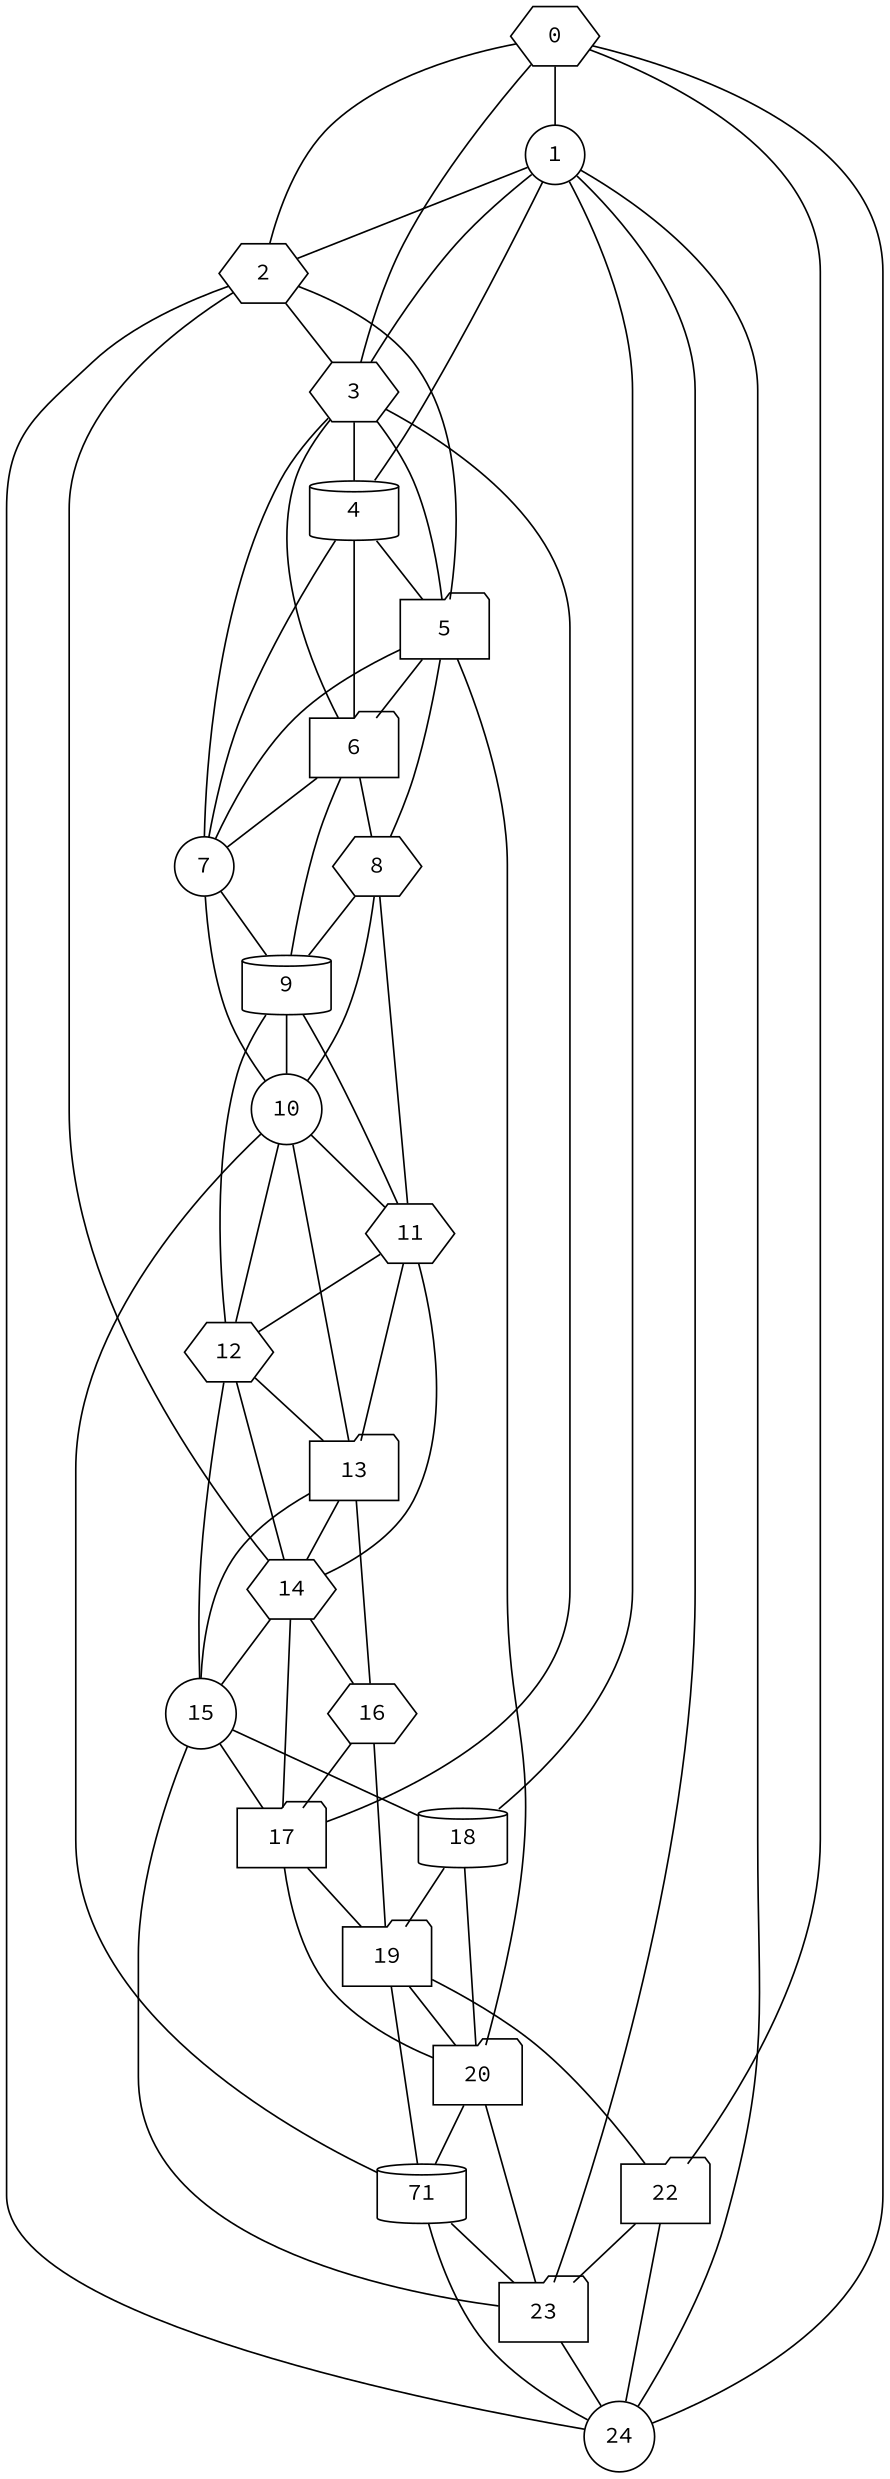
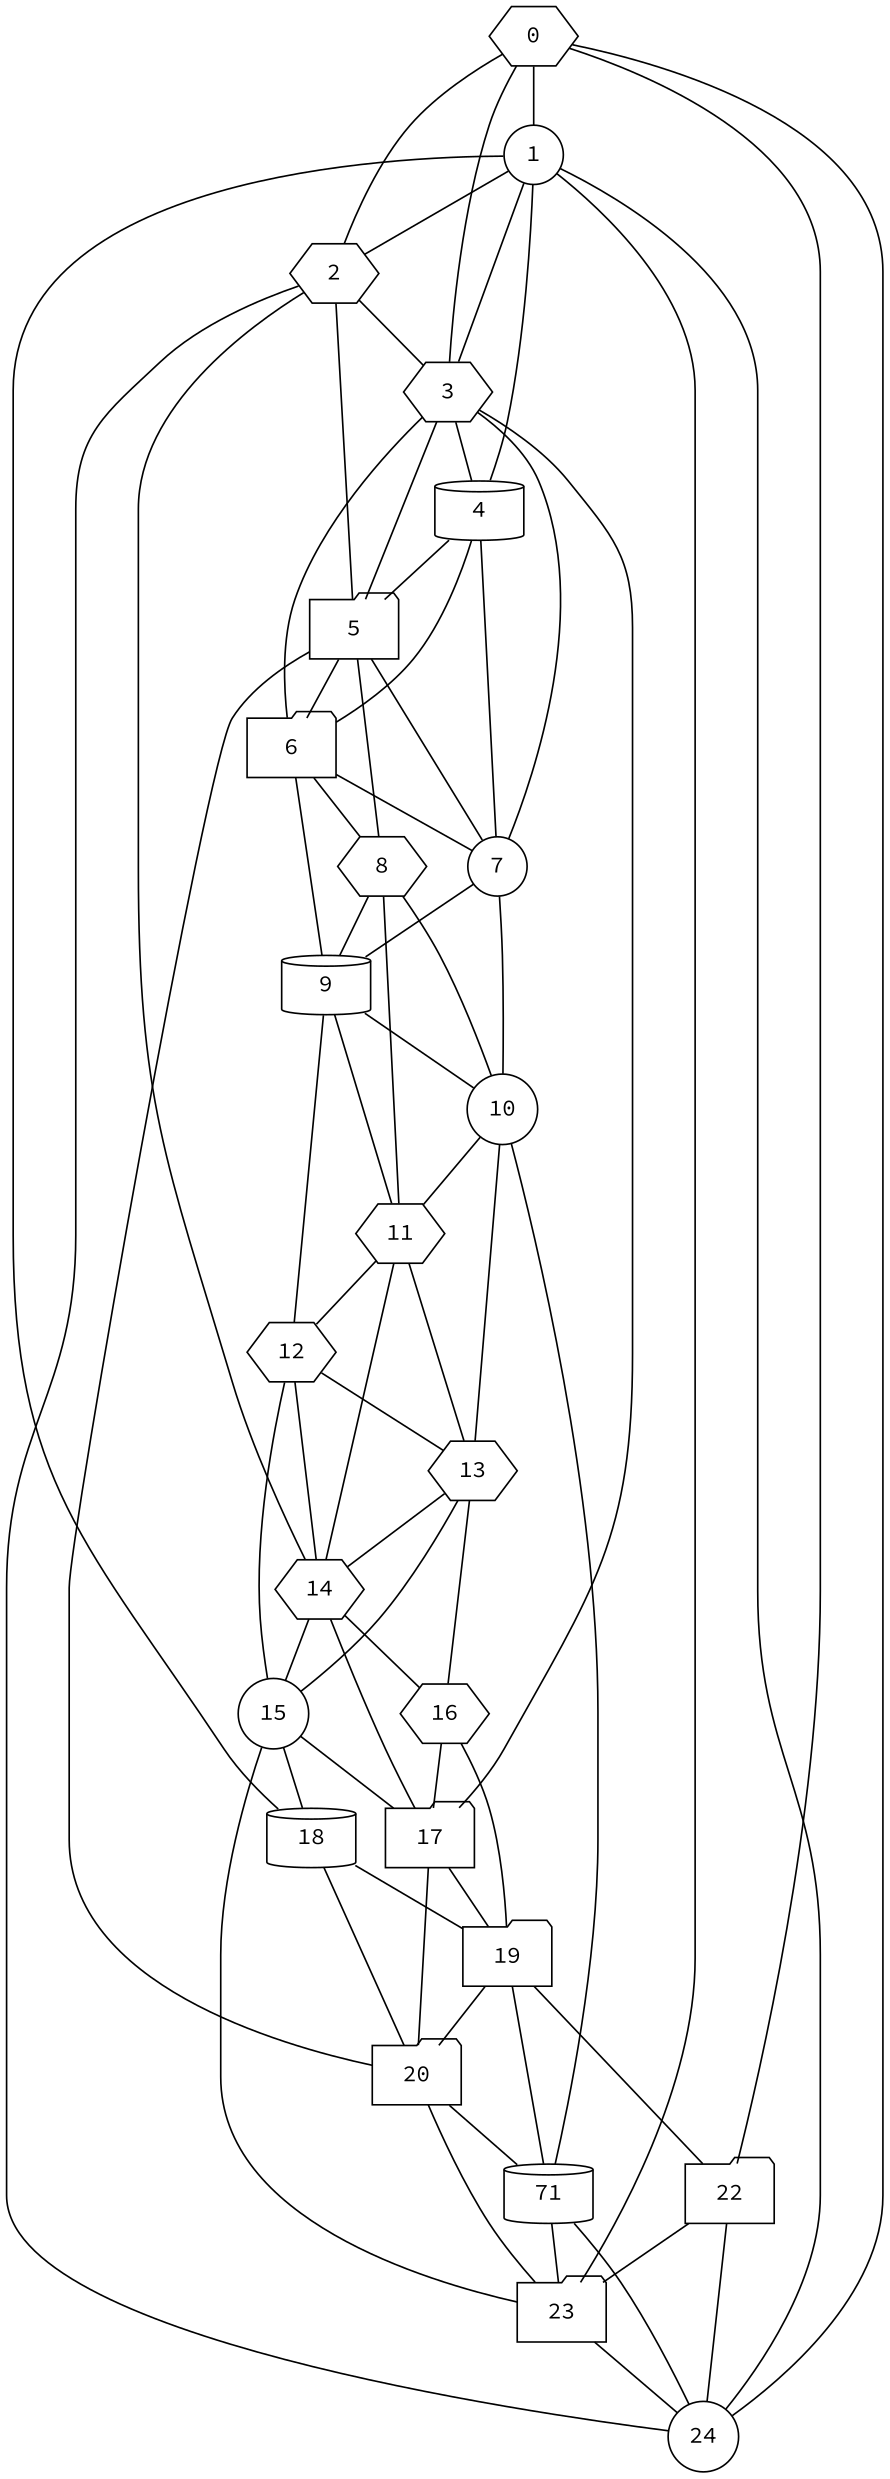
edge "10" -- "12": removed
node "13": shape folder -> hexagon
